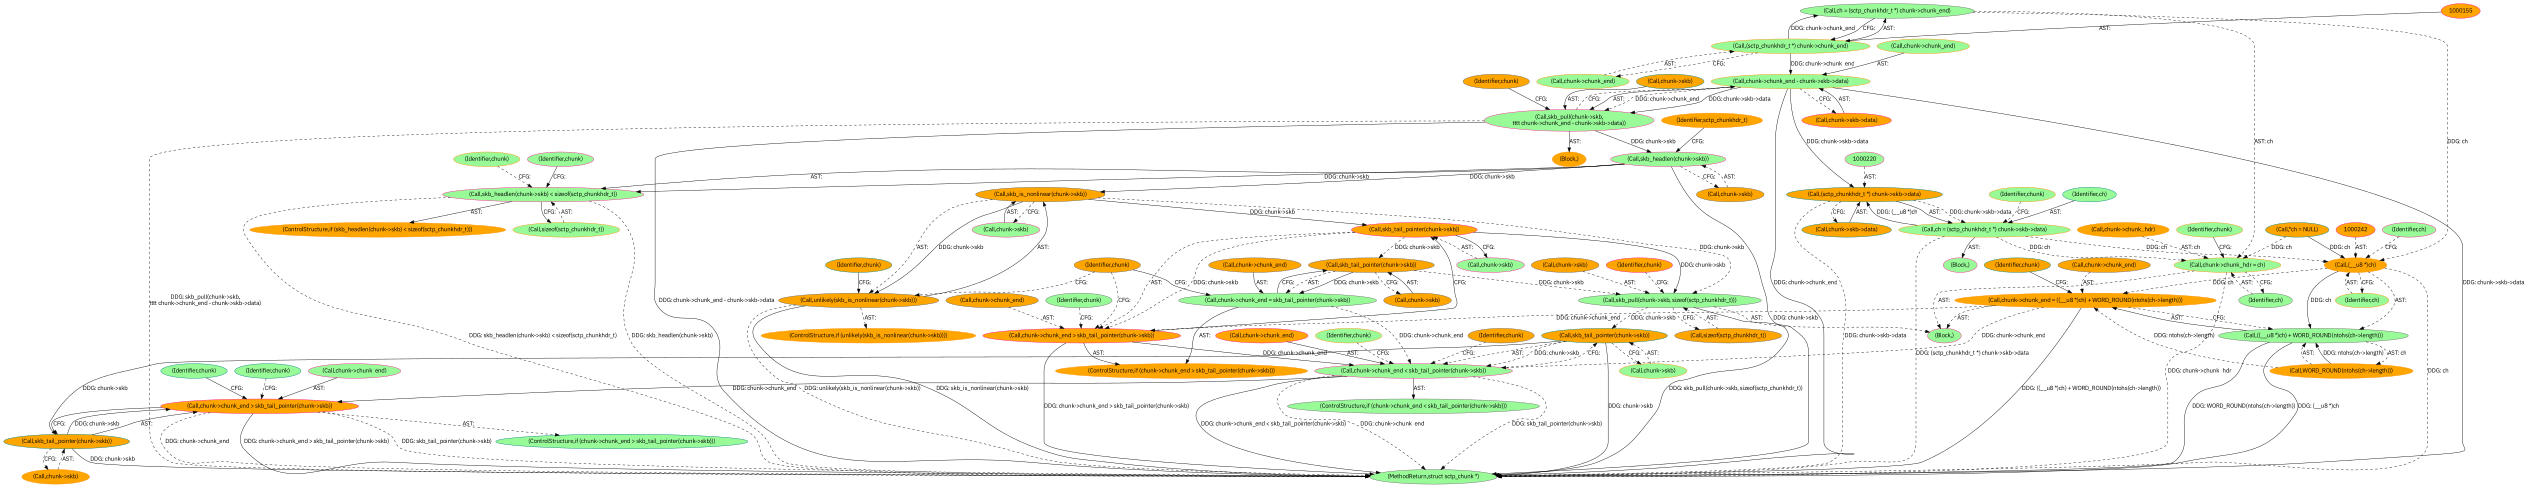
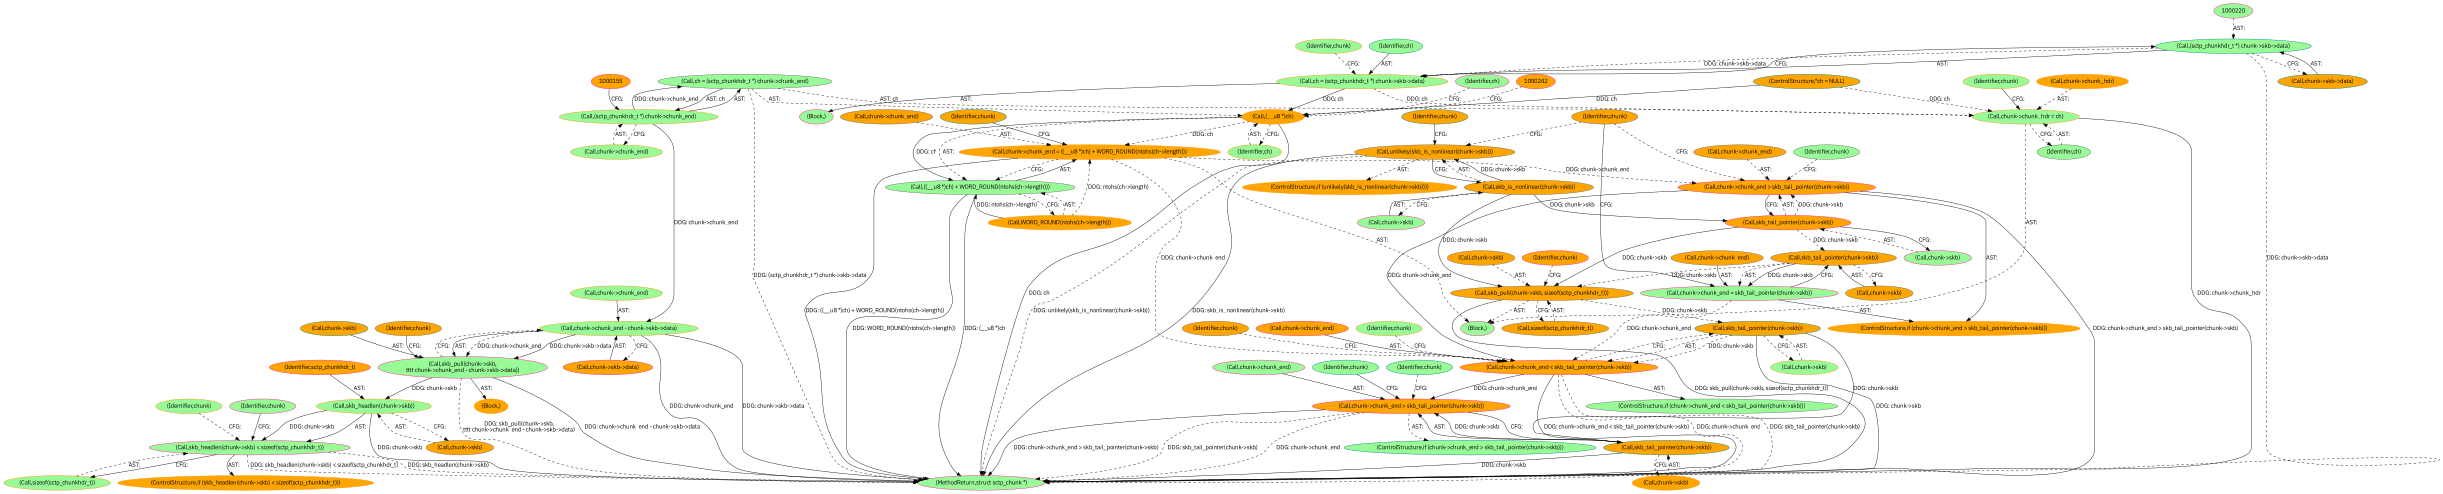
edge "(Call,ch = (sctp_chunkhdr_t *) chunk->chunk_end)" -> "(Call,(sctp_chunkhdr_t *) chunk->chunk_end)": label "CFG: " -> "AST: ch"
edge "1000155" -> "(Call,(sctp_chunkhdr_t *) chunk->chunk_end)": label "AST: " -> "CFG: "
node "(Identifier,sctp_chunkhdr_t)": color darkorange -> deeppink
edge "(Identifier,sctp_chunkhdr_t)" -> "(Call,skb_headlen(chunk->skb))": label "CFG: " -> "AST: "
edge "(Call,ch = (sctp_chunkhdr_t *) chunk->chunk_end)" -> "(Call,(__u8 *)ch)": label "DDG: ch" -> "AST: "
edge "(Call,chunk->chunk_end - chunk->skb->data)" -> "(Call,(sctp_chunkhdr_t *) chunk->skb->data)": removed, label "DDG: chunk->skb->data"
node "(Call,skb_headlen(chunk->skb))": color deeppink -> darkorange
edge "(Call,skb_headlen(chunk->skb))" -> "(Call,skb_is_nonlinear(chunk->skb))": removed, label "DDG: chunk->skb"
node "(Call,(sctp_chunkhdr_t *) chunk->skb->data)": fillcolor orange -> palegreen
edge "(Call,ch = (sctp_chunkhdr_t *) chunk->skb->data)" -> "(Call,(sctp_chunkhdr_t *) chunk->skb->data)": label "DDG: (__u8 *)ch" -> "CFG: "
edge "(Call,skb_is_nonlinear(chunk->skb))" -> "(Call,skb_pull(chunk->skb, sizeof(sctp_chunkhdr_t)))": style dashed -> solid
node "(Call,*ch = NULL)": label "(Call,*ch = NULL)" -> "(ControlStructure,*ch = NULL)"
edge "(Call,unlikely(skb_is_nonlinear(chunk->skb)))" -> "(Call,skb_is_nonlinear(chunk->skb))": label "AST: " -> "CFG: "
edge "(Call,chunk->chunk_hdr)" -> "(Call,chunk->chunk_hdr = ch)": label "AST: ch" -> "AST: "
edge "1000242" -> "(Call,(__u8 *)ch)": label "AST: " -> "CFG: "
edge "(Call,ch = (sctp_chunkhdr_t *) chunk->skb->data)" -> "(Call,(__u8 *)ch)": style dashed -> solid
node "(Call,chunk->chunk_end = skb_tail_pointer(chunk->skb))": color gray40 -> deeppink
node "(Call,skb_pull(chunk->skb, sizeof(sctp_chunkhdr_t)))": fillcolor palegreen -> orange
edge "(Call,((__u8 *)ch) + WORD_ROUND(ntohs(ch->length)))" -> "(Call,WORD_ROUND(ntohs(ch->length)))": label "AST: ch" -> "CFG: "
node "(Call,chunk->chunk_end < skb_tail_pointer(chunk->skb))": fillcolor palegreen -> orange
edge "(Call,(__u8 *)ch)" -> "(MethodReturn,struct sctp_chunk *)": style dashed -> solid
edge "(Call,ch = (sctp_chunkhdr_t *) chunk->skb->data)" -> "(MethodReturn,struct sctp_chunk *)": now "(Call,ch = (sctp_chunkhdr_t *) chunk->chunk_end)" -> "(MethodReturn,struct sctp_chunk *)"
edge "(Call,chunk->chunk_hdr = ch)" -> "(MethodReturn,struct sctp_chunk *)": style dashed -> solid
node "(MethodReturn,struct sctp_chunk *)": color gray40 -> deeppink
